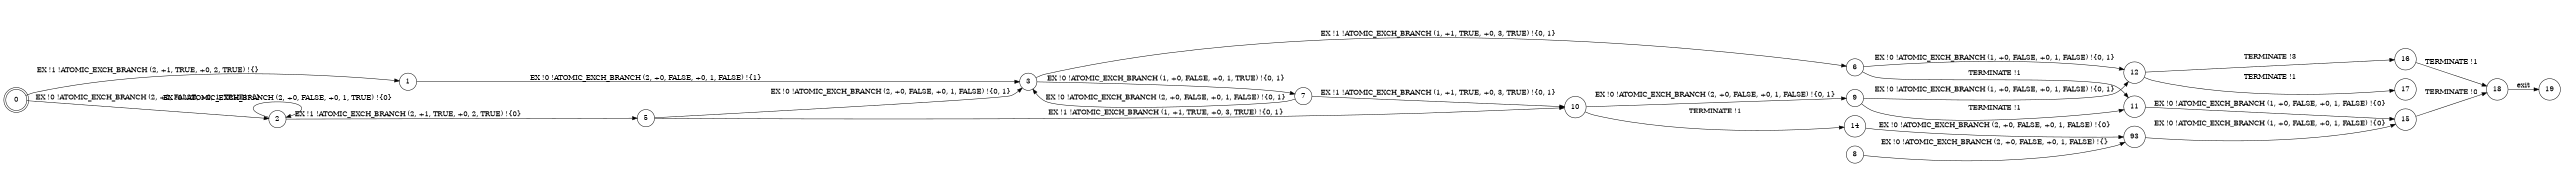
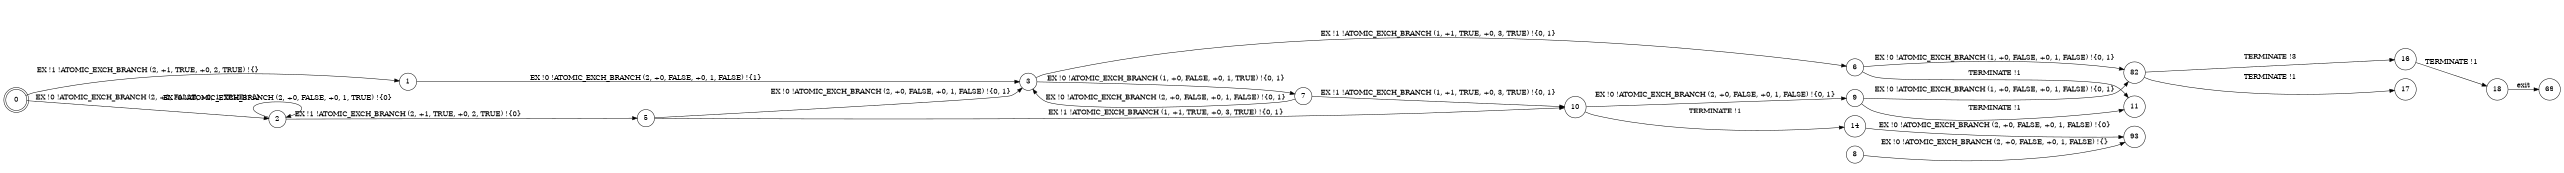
node "12": label "12" -> "82"
node "19": label "19" -> "69"
node "15": removed
